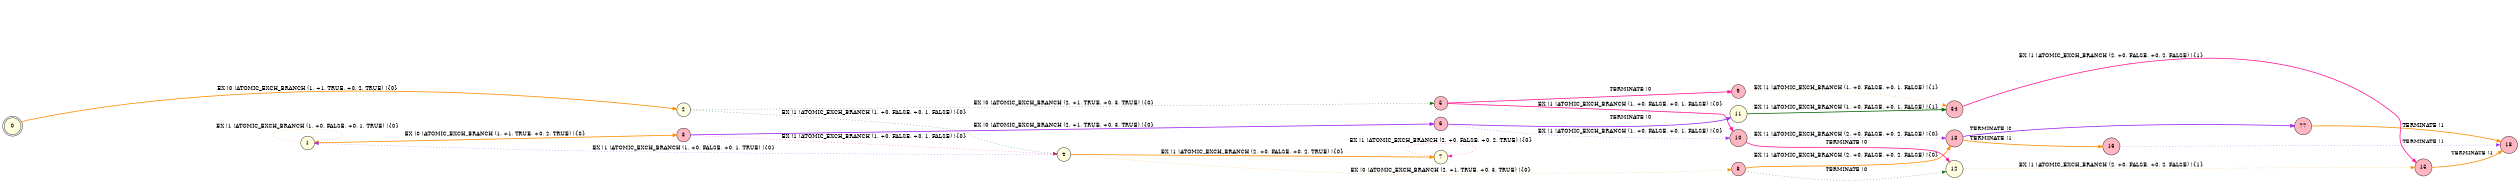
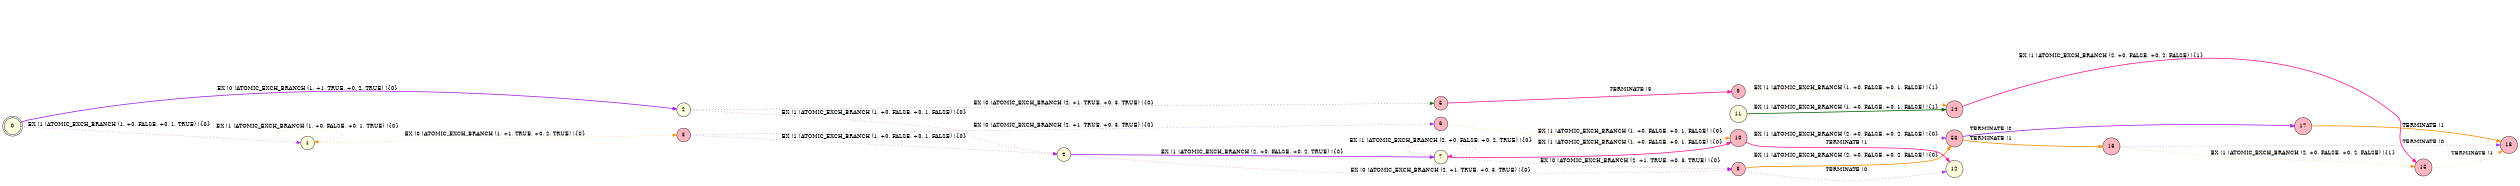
edge "5" -> "9": label "TERMINATE !0" -> "TERMINATE !8"
edge "0" -> "2": color darkorange -> purple
edge "5" -> "10": now "7" -> "10"
node "34": label "34" -> "14"
edge "2" -> "4": color darkgreen -> deeppink
node "77": label "77" -> "17"
edge "6" -> "11": removed, label "TERMINATE !0"
edge "3" -> "6": style bold -> dotted
edge "6" -> "10": color purple -> darkorange
node "13": label "13" -> "53"
edge "1" -> "3": style bold -> dotted
edge "10" -> "12": label "TERMINATE !0" -> "TERMINATE !1"
edge "16" -> "18": label "TERMINATE !1" -> "TERMINATE !0"
edge "3" -> "4": color deeppink -> purple
edge "4" -> "1": now "0" -> "1"
edge "4" -> "7": color darkorange -> purple
edge "15" -> "18": style bold -> dotted
edge "7" -> "8": added, label "EX !0 !ATOMIC_EXCH_BRANCH (2, +1, TRUE, +0, 3, TRUE) !{0}"
edge "12" -> "15": now "16" -> "15"
edge "4" -> "8": color darkorange -> deeppink
edge "8" -> "12": color darkgreen -> purple
